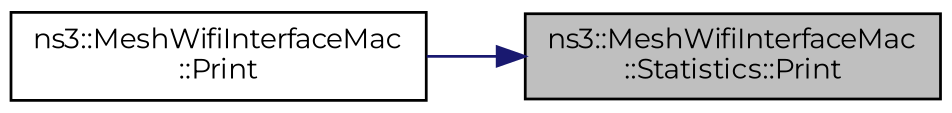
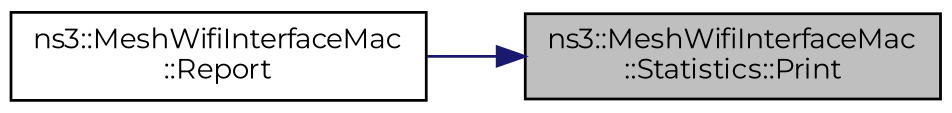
node "ns3::MeshWifiInterfaceMac ::Print": label "ns3::MeshWifiInterfaceMac ::Print" -> "ns3::MeshWifiInterfaceMac ::Report"
